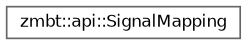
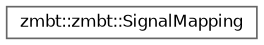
node "zmbt::api::SignalMapping": label "zmbt::api::SignalMapping" -> "zmbt::zmbt::SignalMapping"
